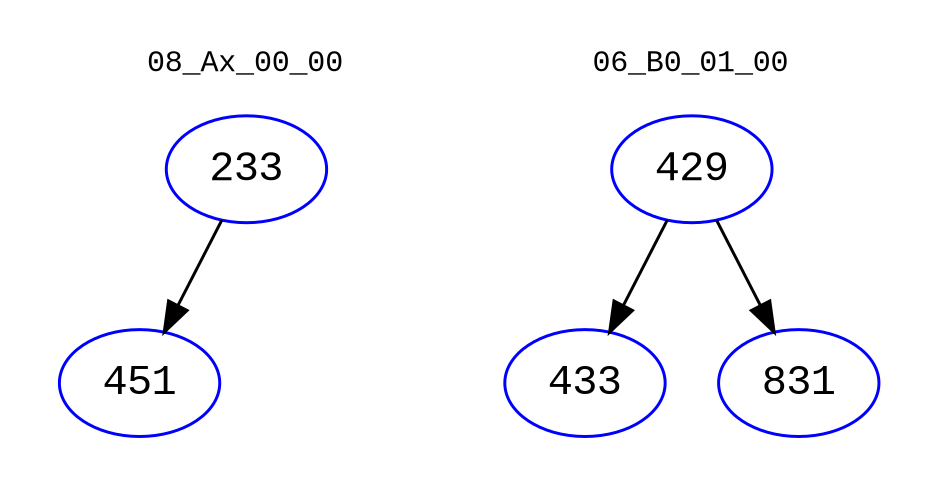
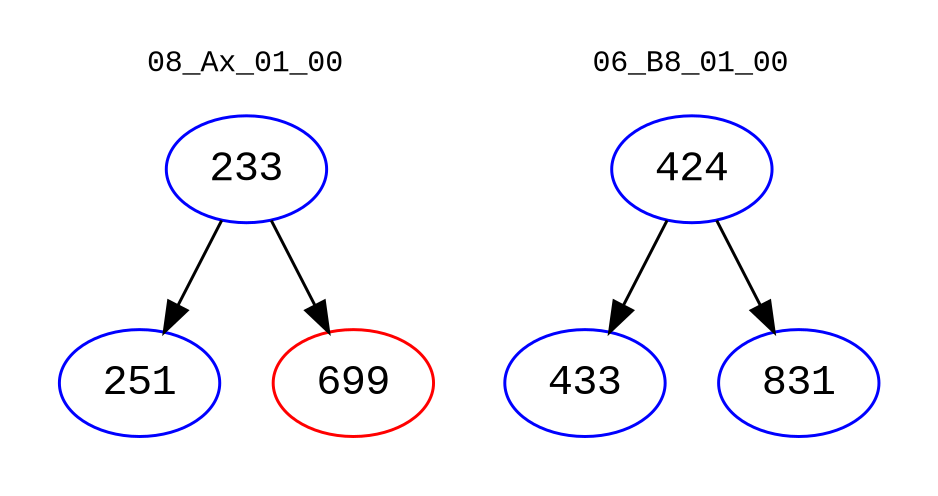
cluster "08_Ax_00_00": label "08_Ax_00_00" -> "08_Ax_01_00"
cluster "06_B0_01_00": label "06_B0_01_00" -> "06_B8_01_00"
node "429": label "429" -> "424"
node "451": label "451" -> "251"
node "699": added
